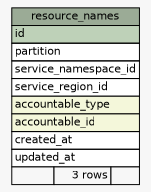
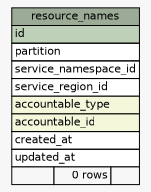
node "resource_names": text "3 rows" -> "0 rows"
